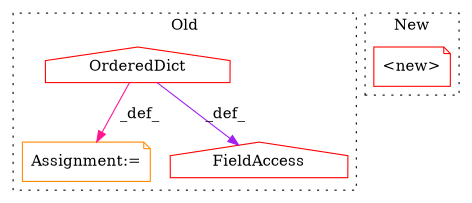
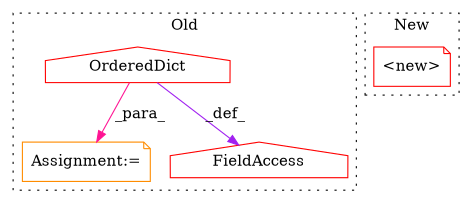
edge "OrderedDict" -> "Assignment:=": label "_def_" -> "_para_"
